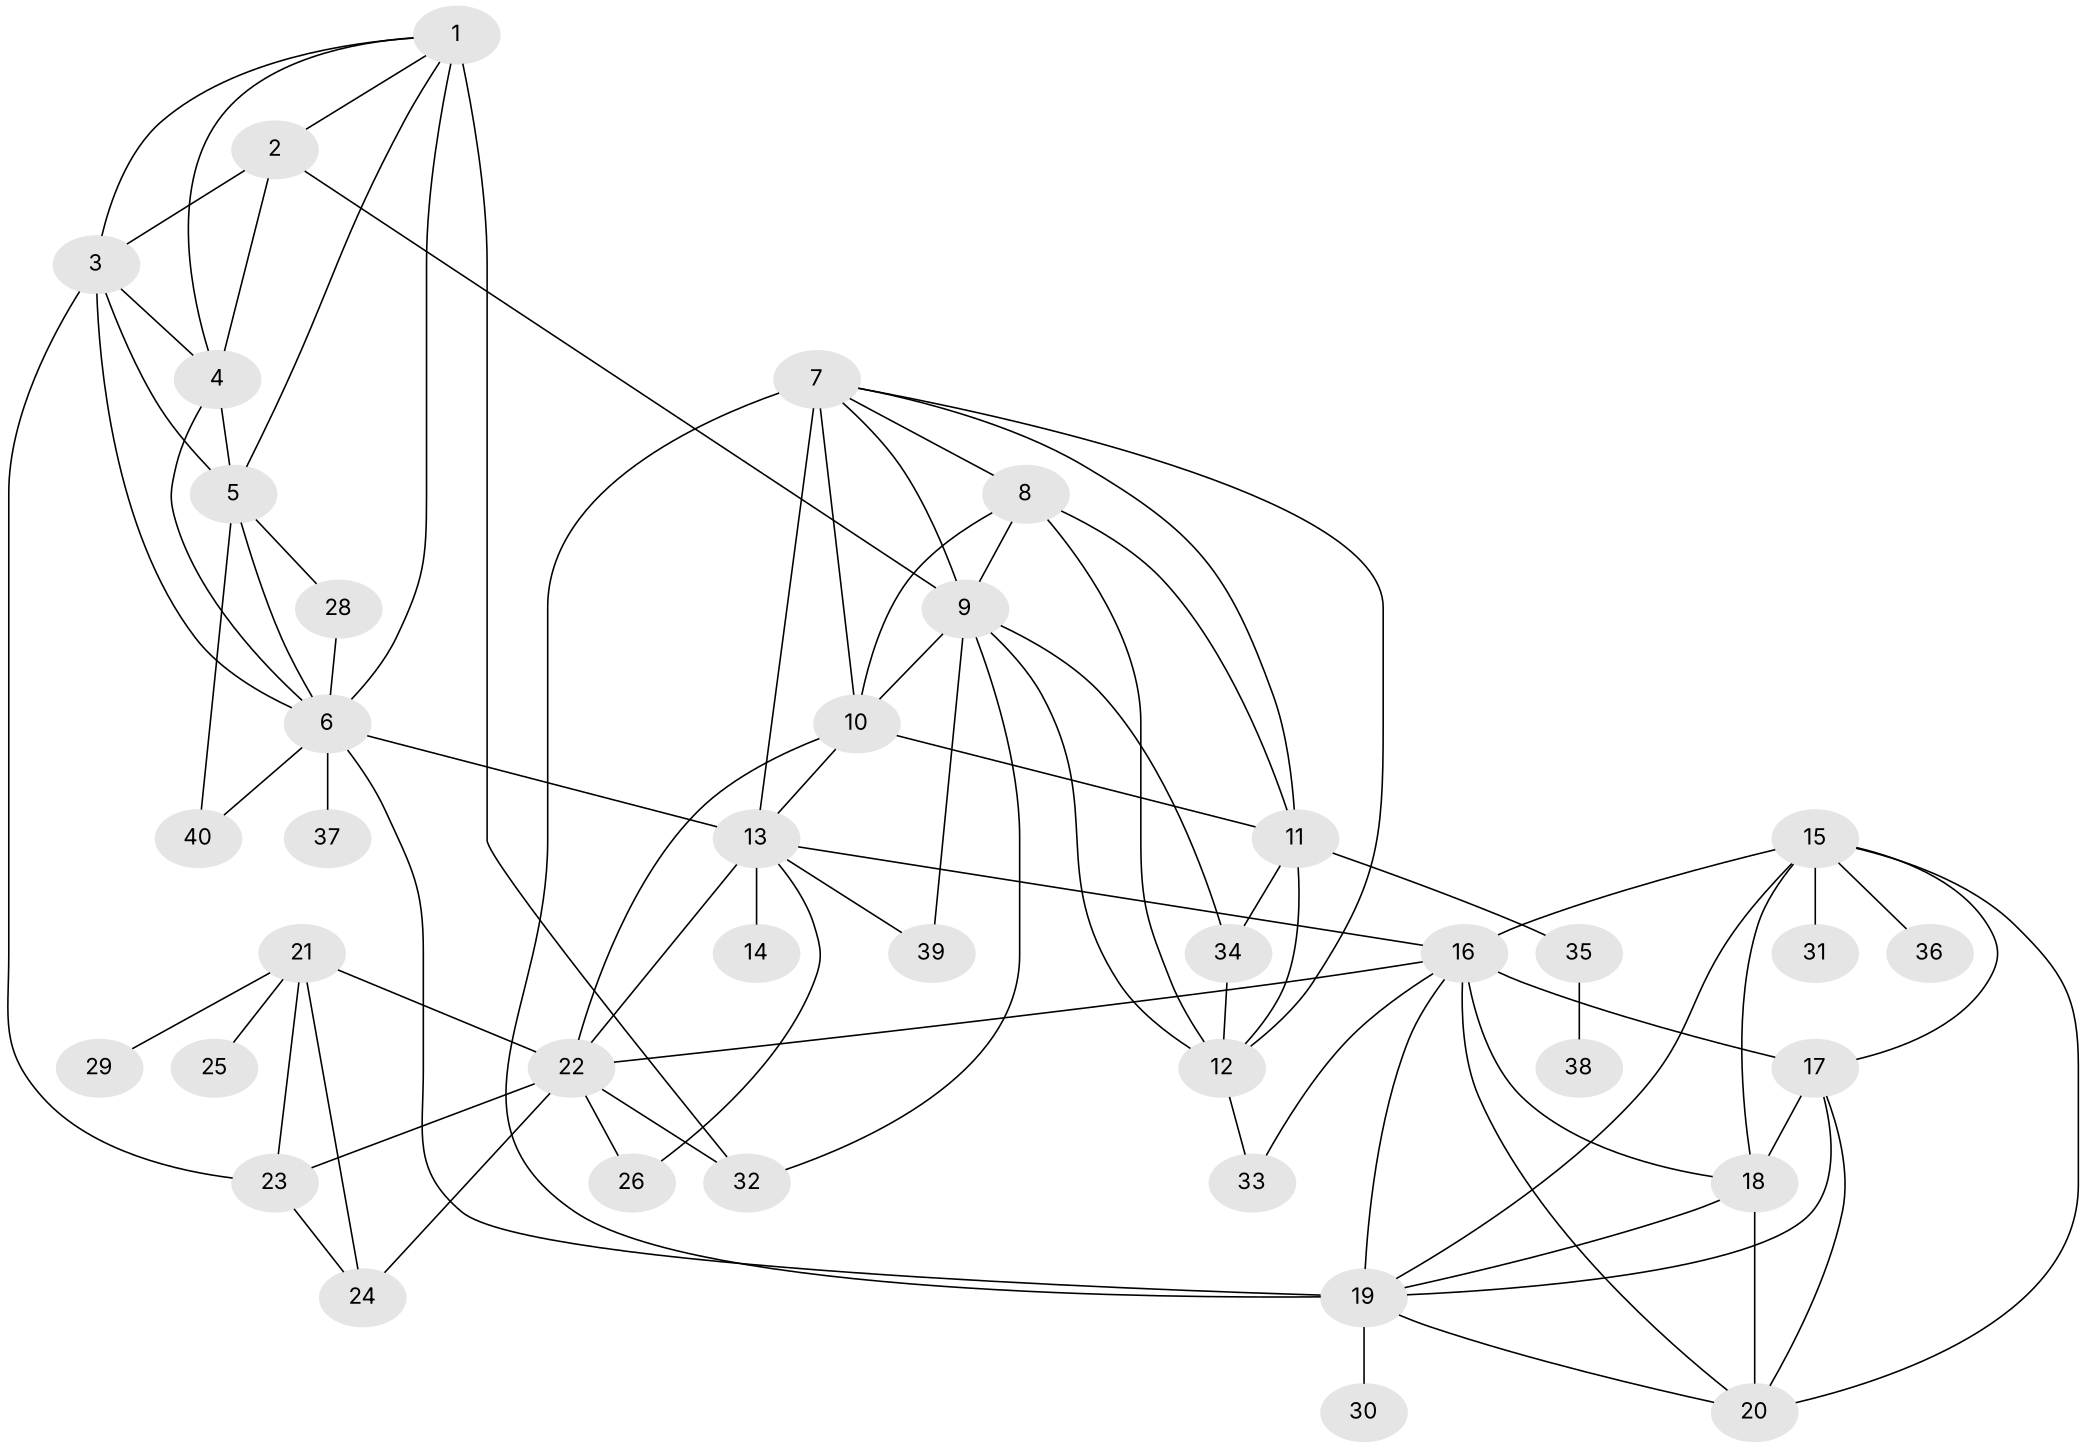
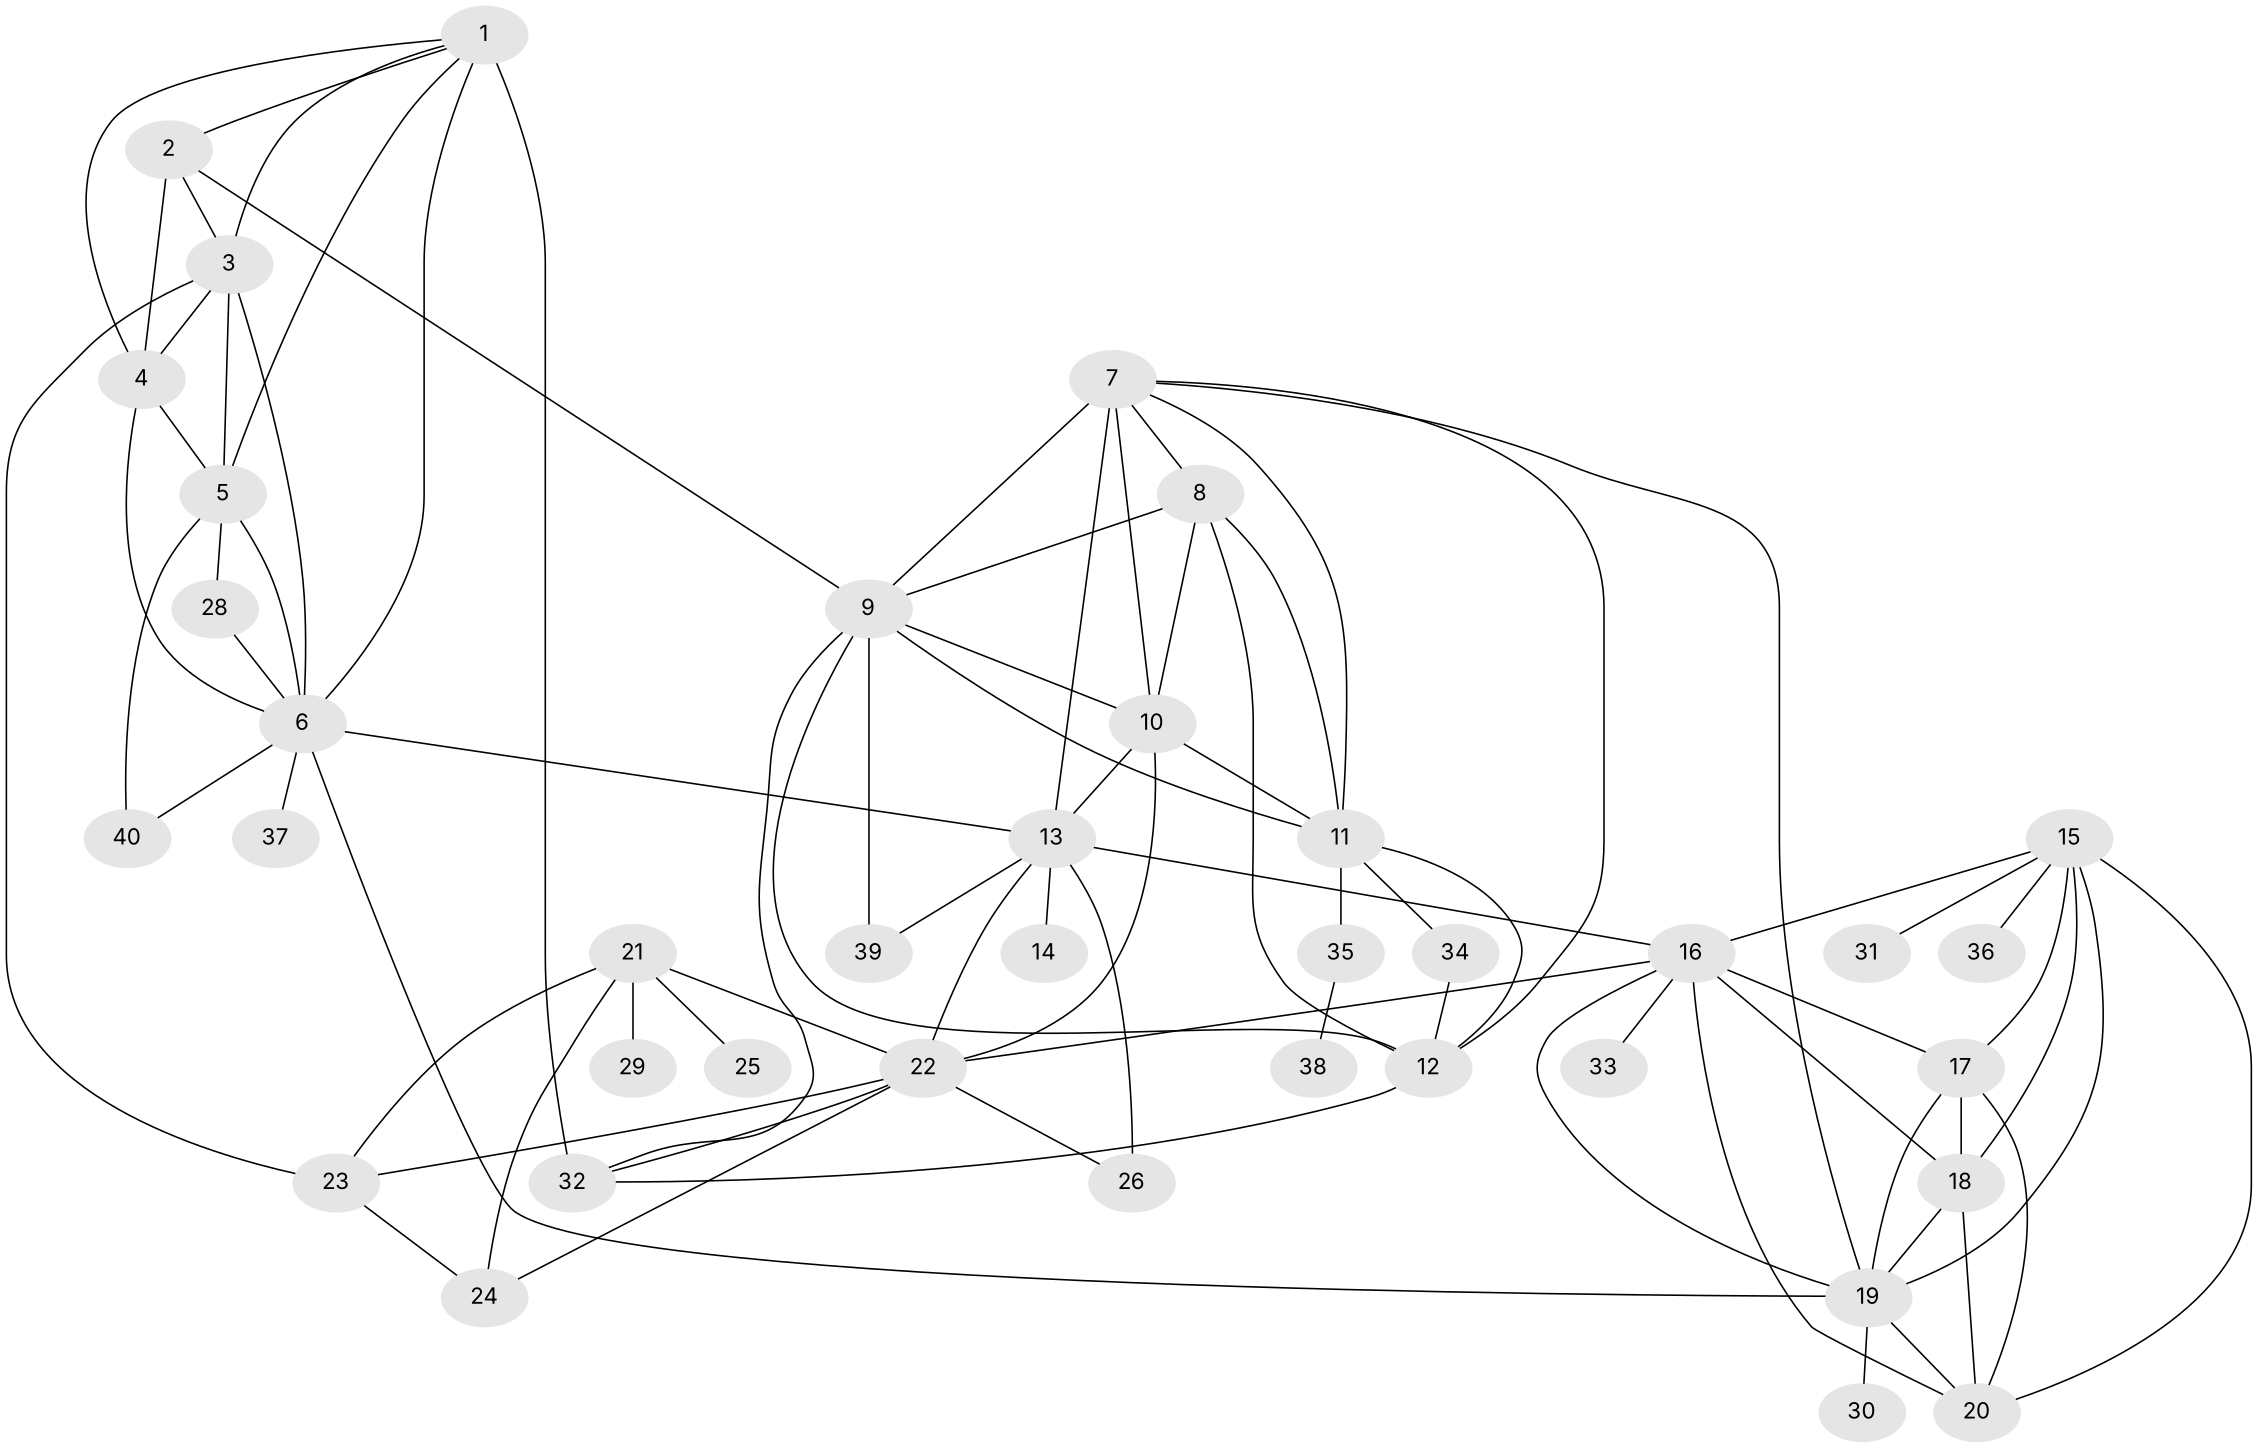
edge "9" -- "34": now "9" -- "11"
edge "12" -- "33": now "12" -- "32"
